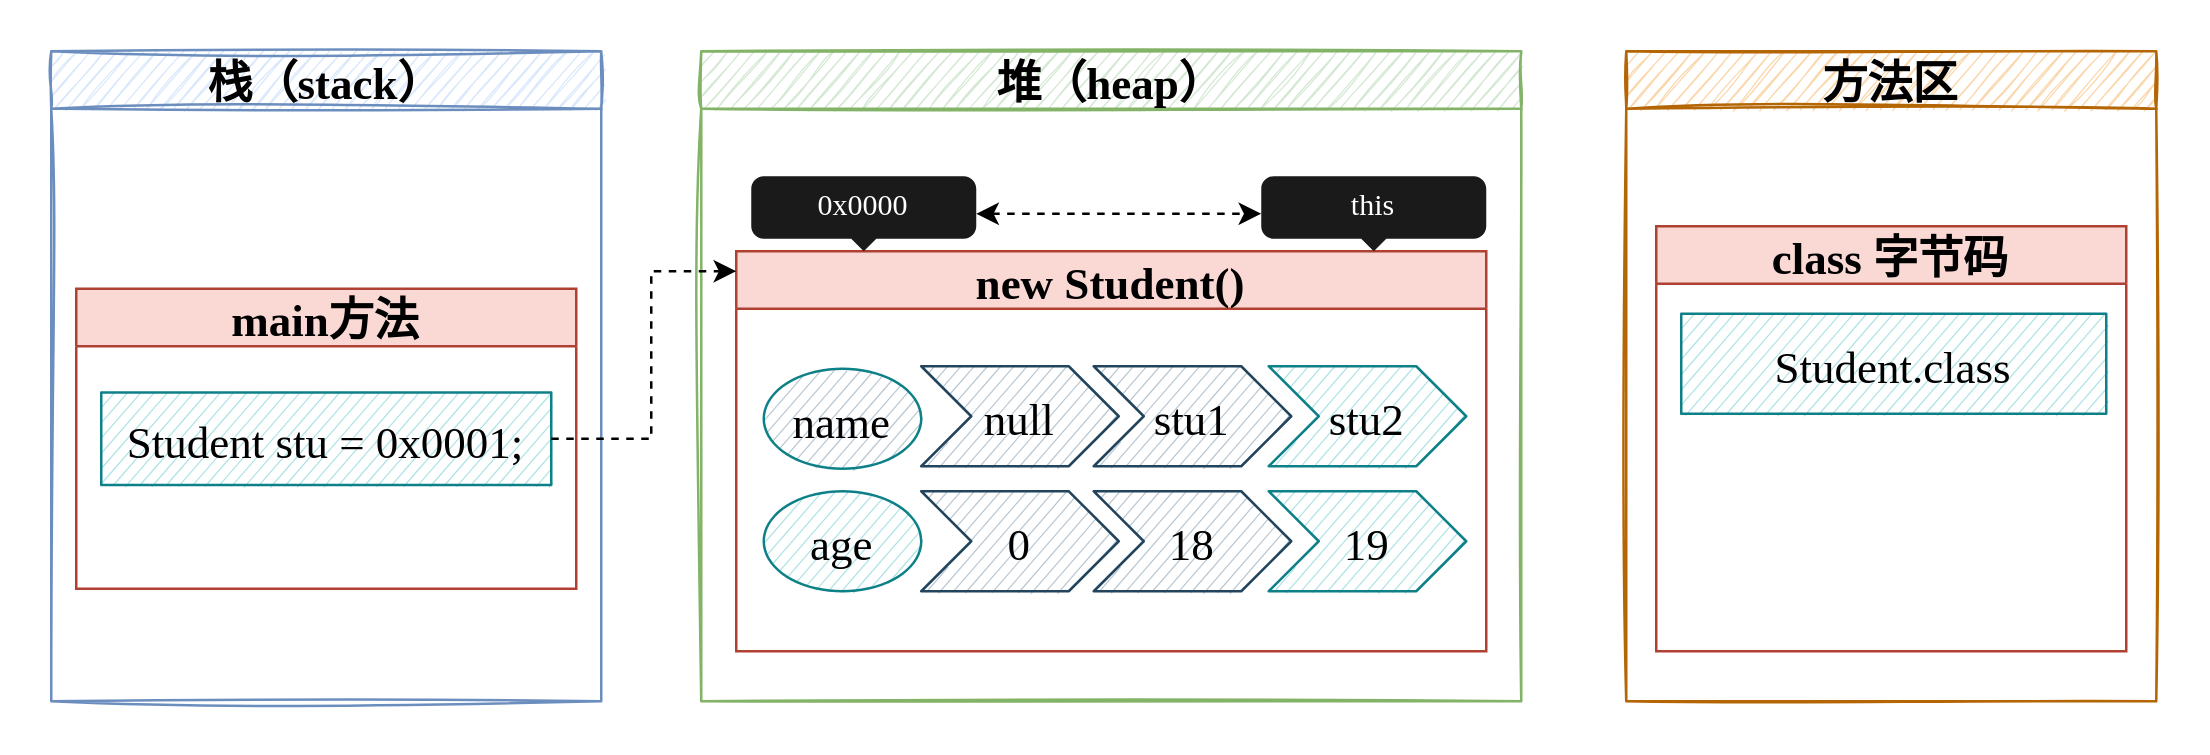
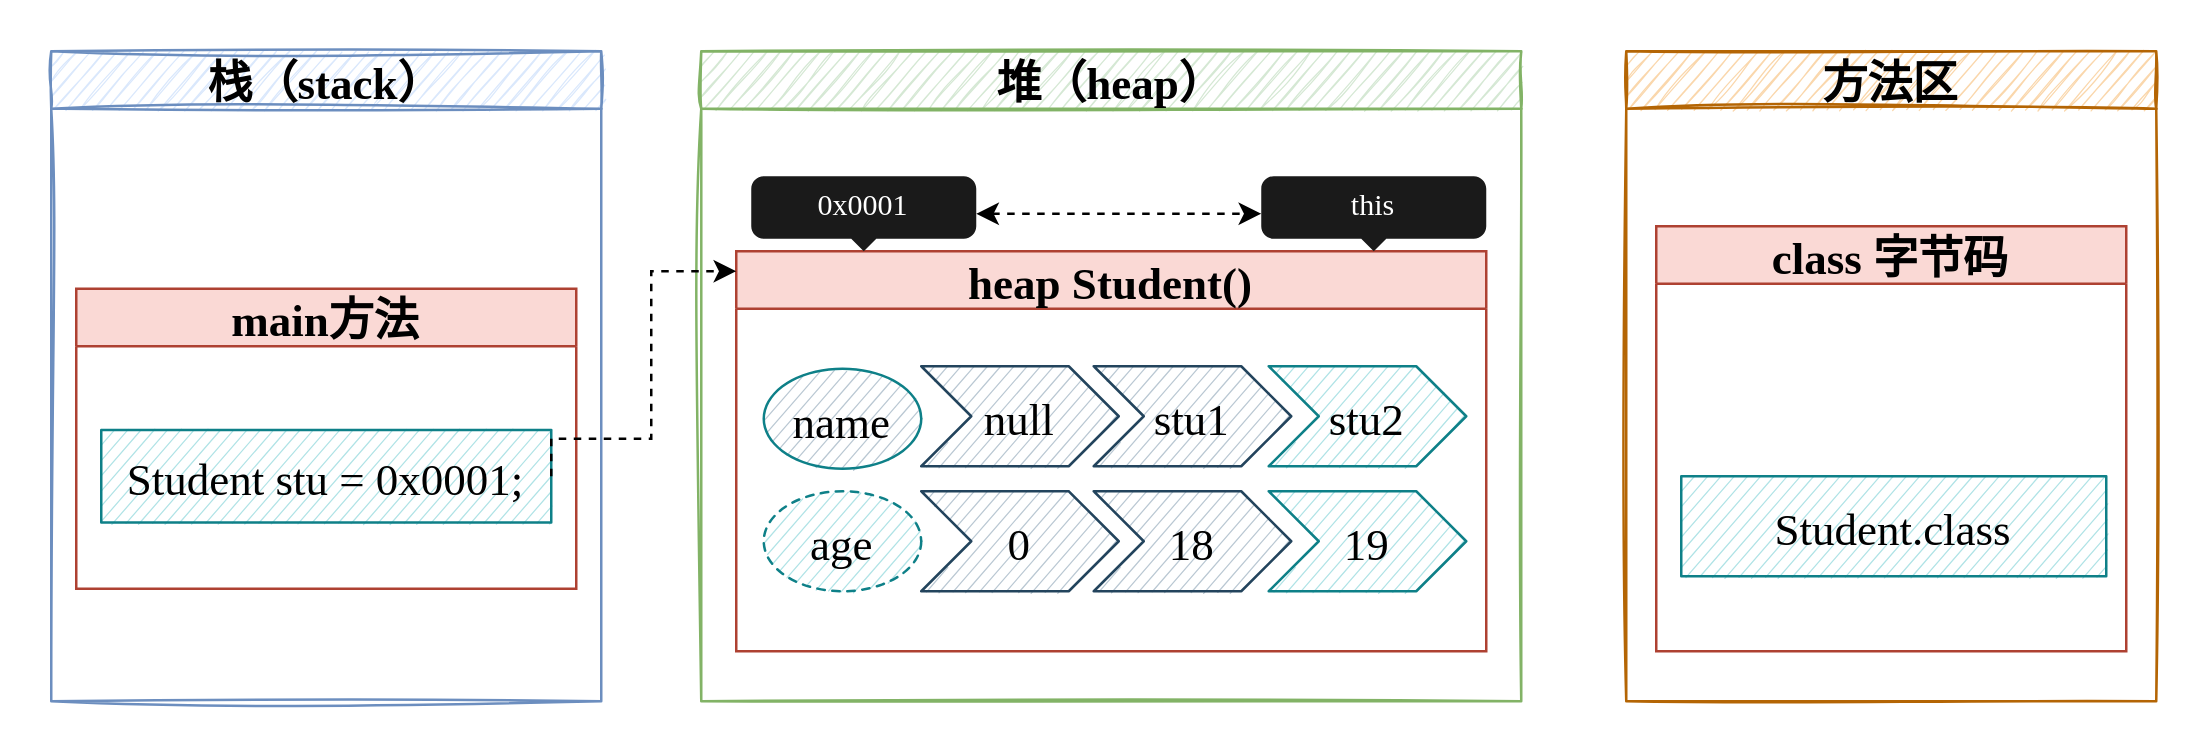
node "0x0000": label "0x0000" -> "0x0001"
node "new Student()": label "new Student()" -> "heap Student()"
node "Student.class": moved (1894, 364) -> (1894, 526)
node "Student stu = 0x0001;": moved (326, 439) -> (326, 476)
node "age": style solid -> dashed
